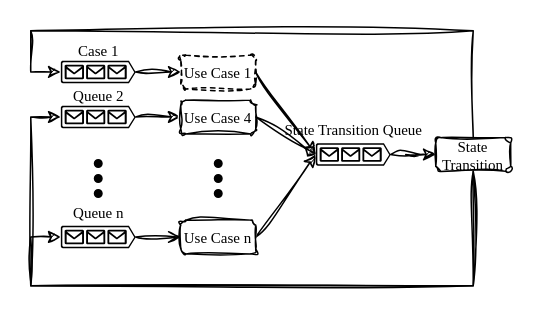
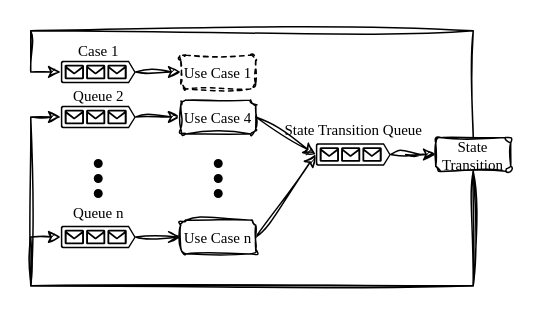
edge "Use Case 1" -> "State Transition Queue": removed
edge "Use Case 4" -> "State Transition Queue": arrowhead diamond -> classic
